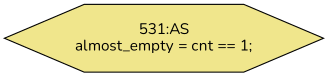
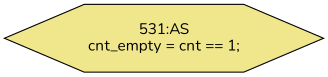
node "531:AS almost_empty = cnt == 1;": label "531:AS almost_empty = cnt == 1;" -> "531:AS cnt_empty = cnt == 1;"
